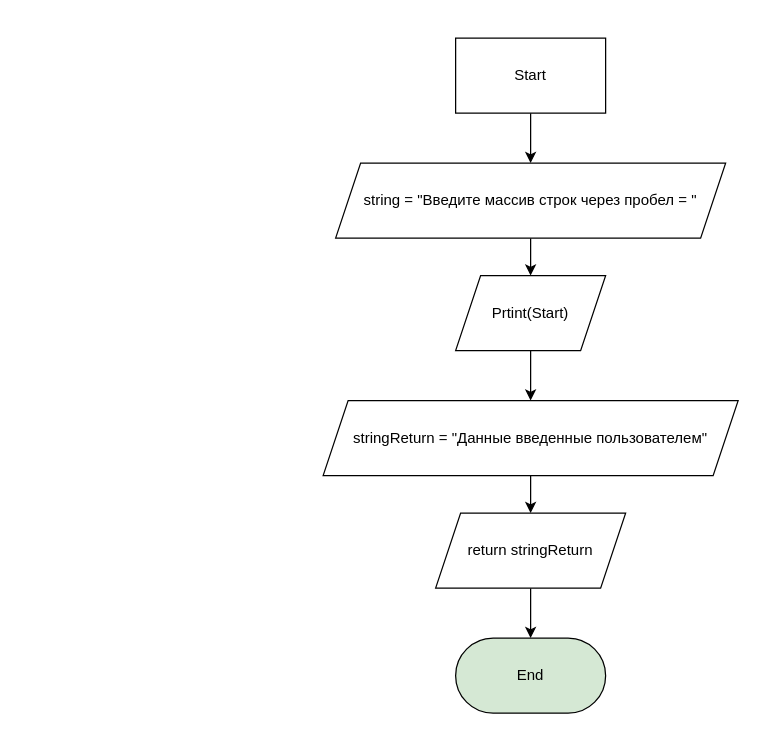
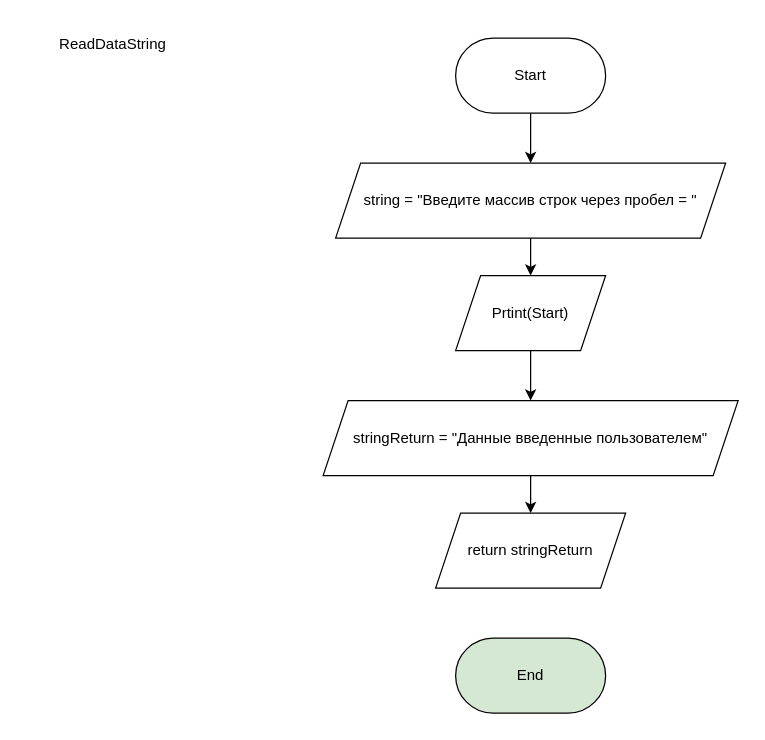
node "ReadDataString": added
node "Start": shape rectangle -> rounded rectangle
edge "return stringReturn" -> "End": removed
